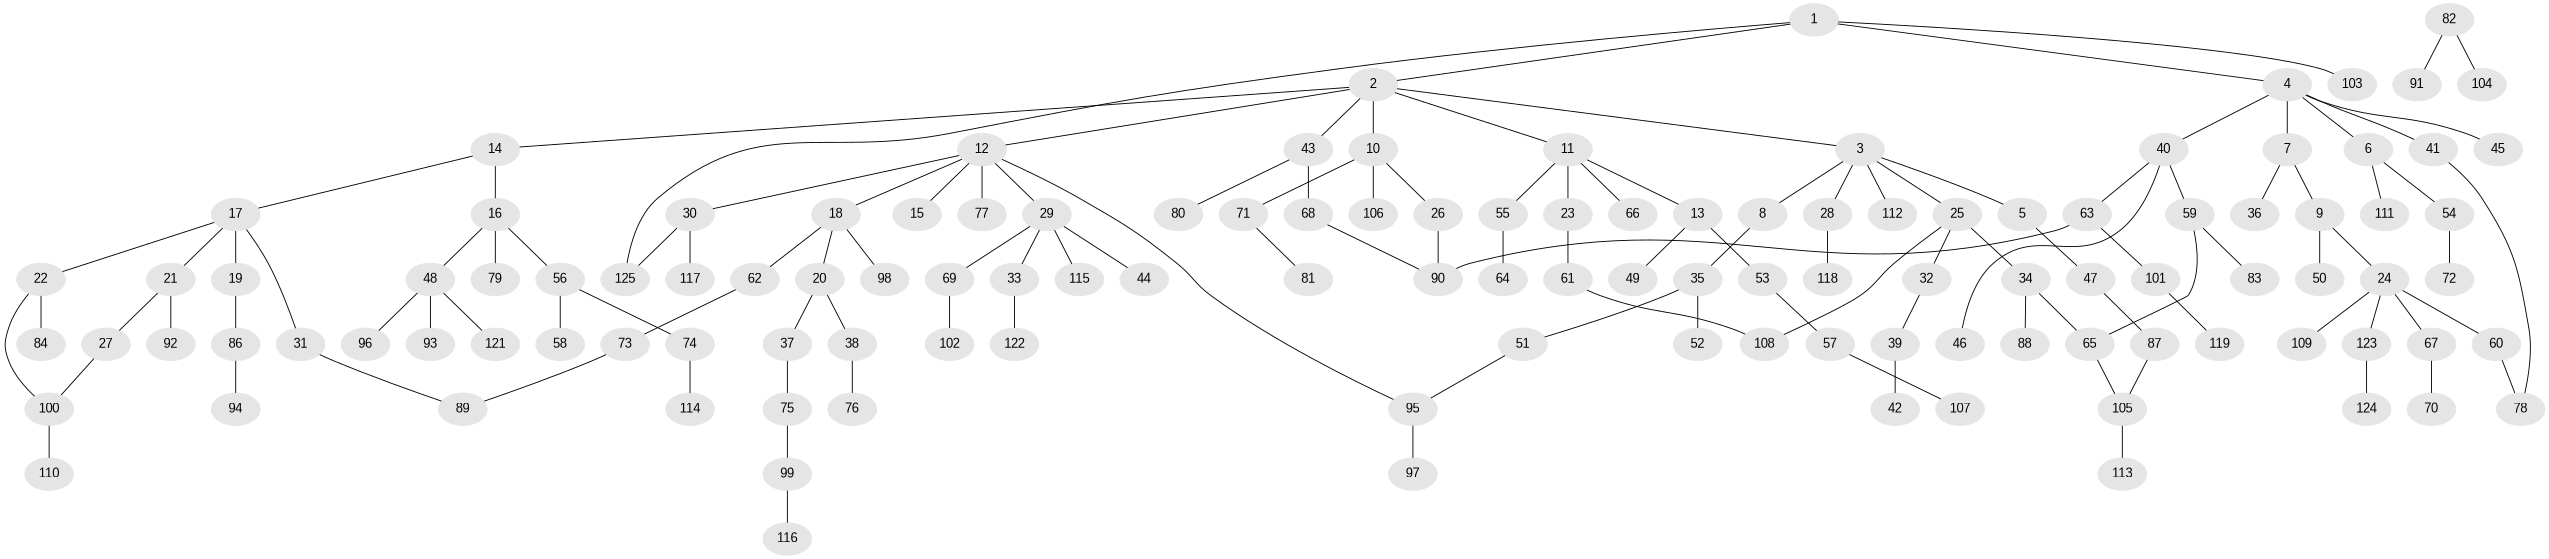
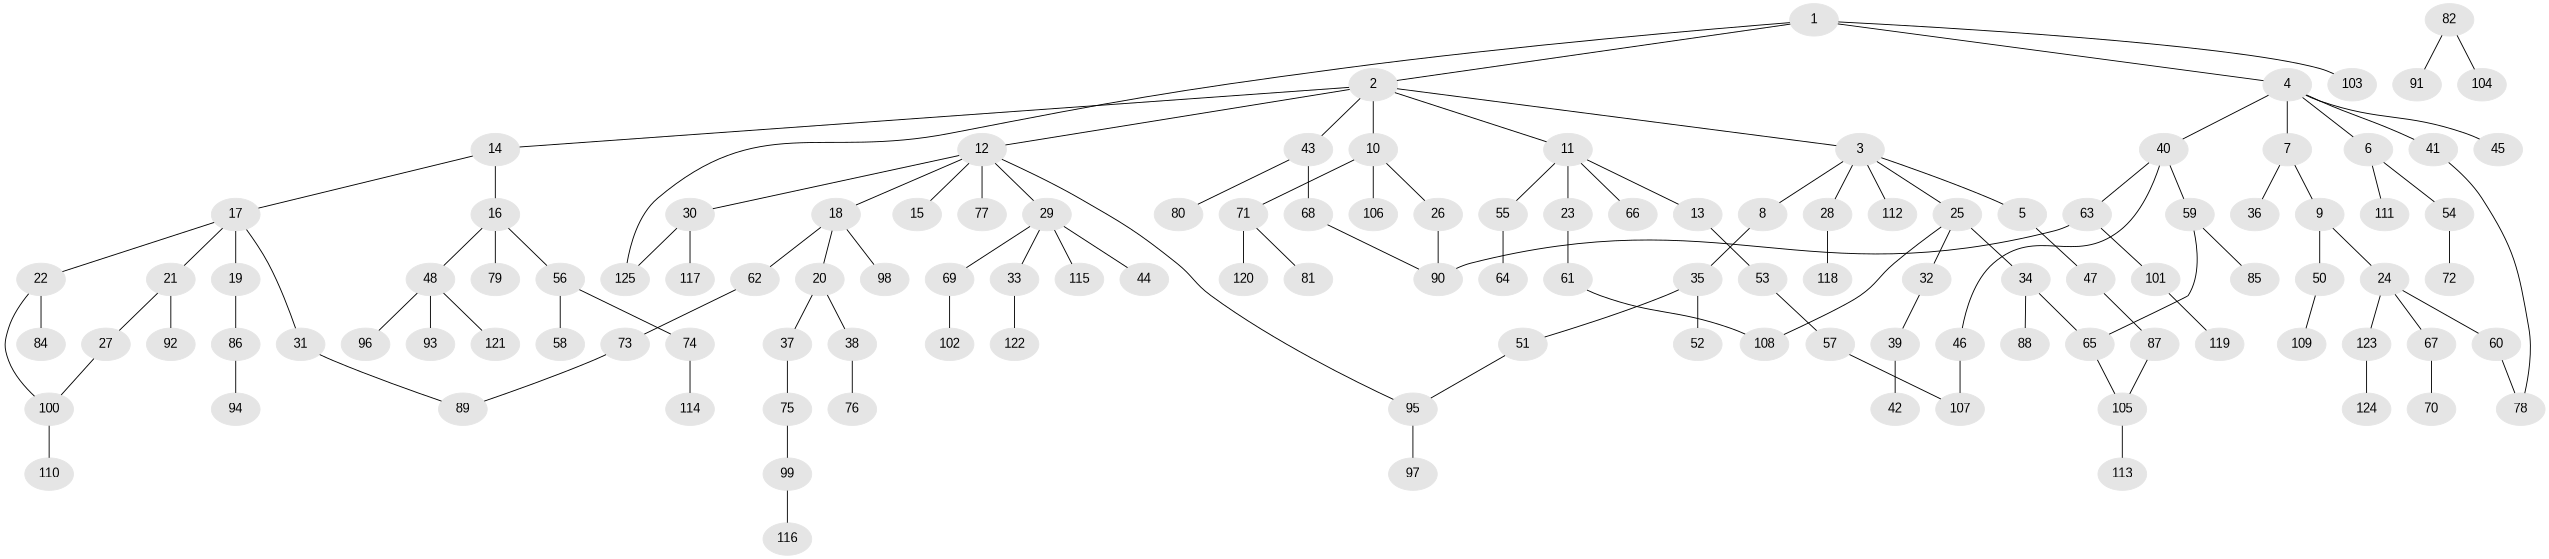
node "120": added
node "49": removed
node "83": label "83" -> "85"
edge "24" -- "109": now "50" -- "109"
edge "46" -- "107": added
